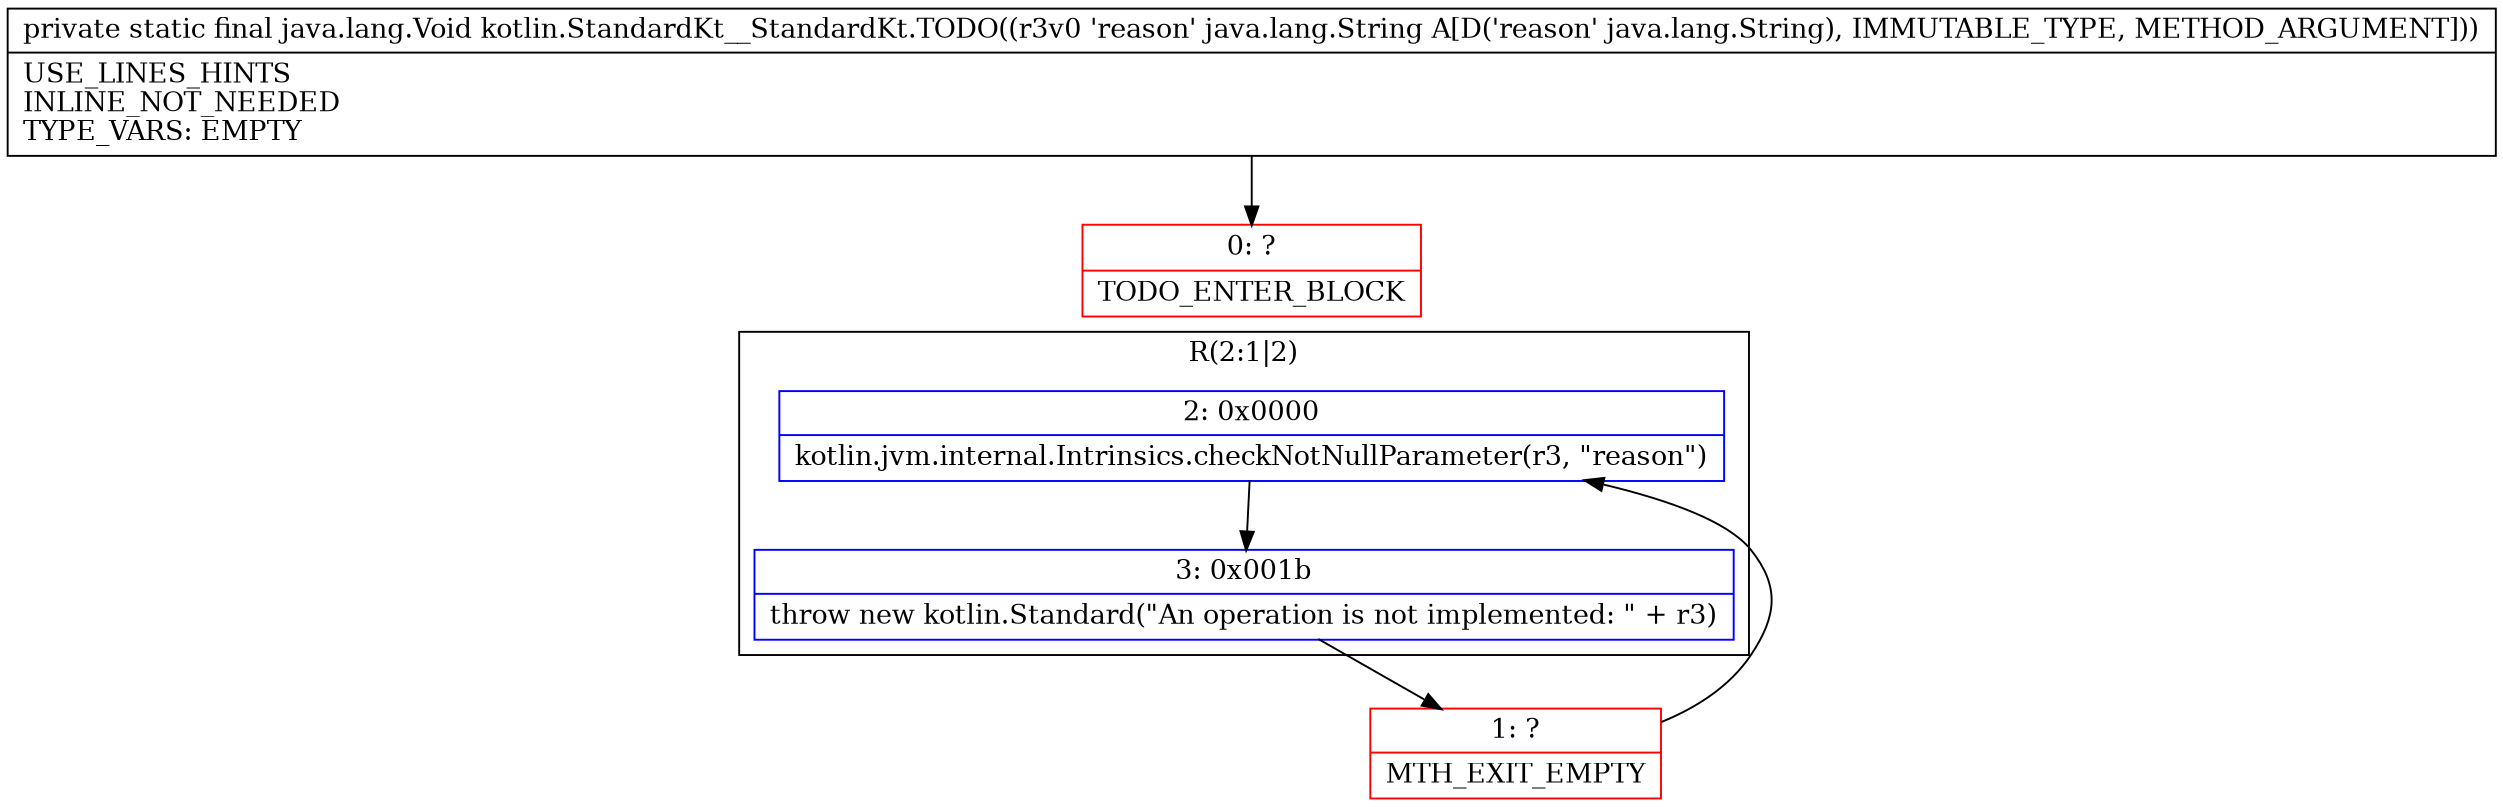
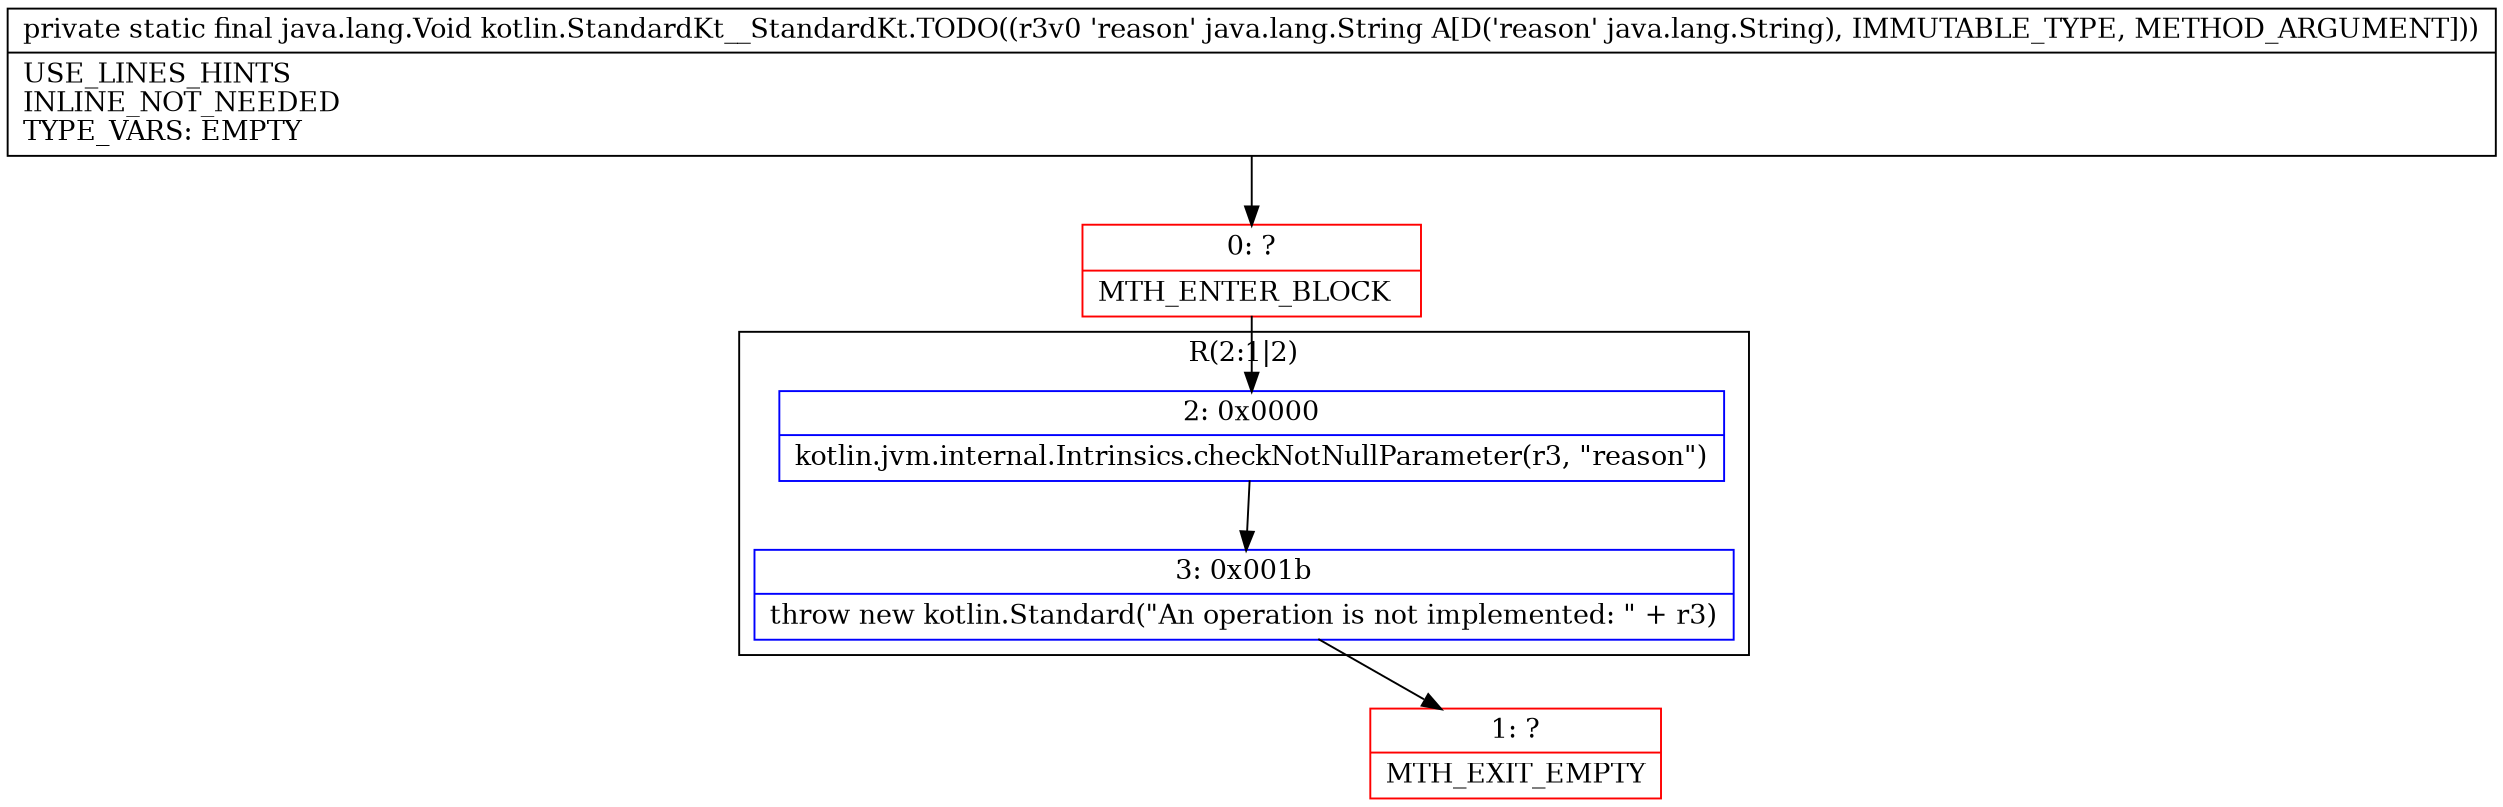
node "0: ?": text "TODO_ENTER_BLOCK" -> "MTH_ENTER_BLOCK"
edge "1: ?" -> "2: 0x0000": now "0: ?" -> "2: 0x0000"
